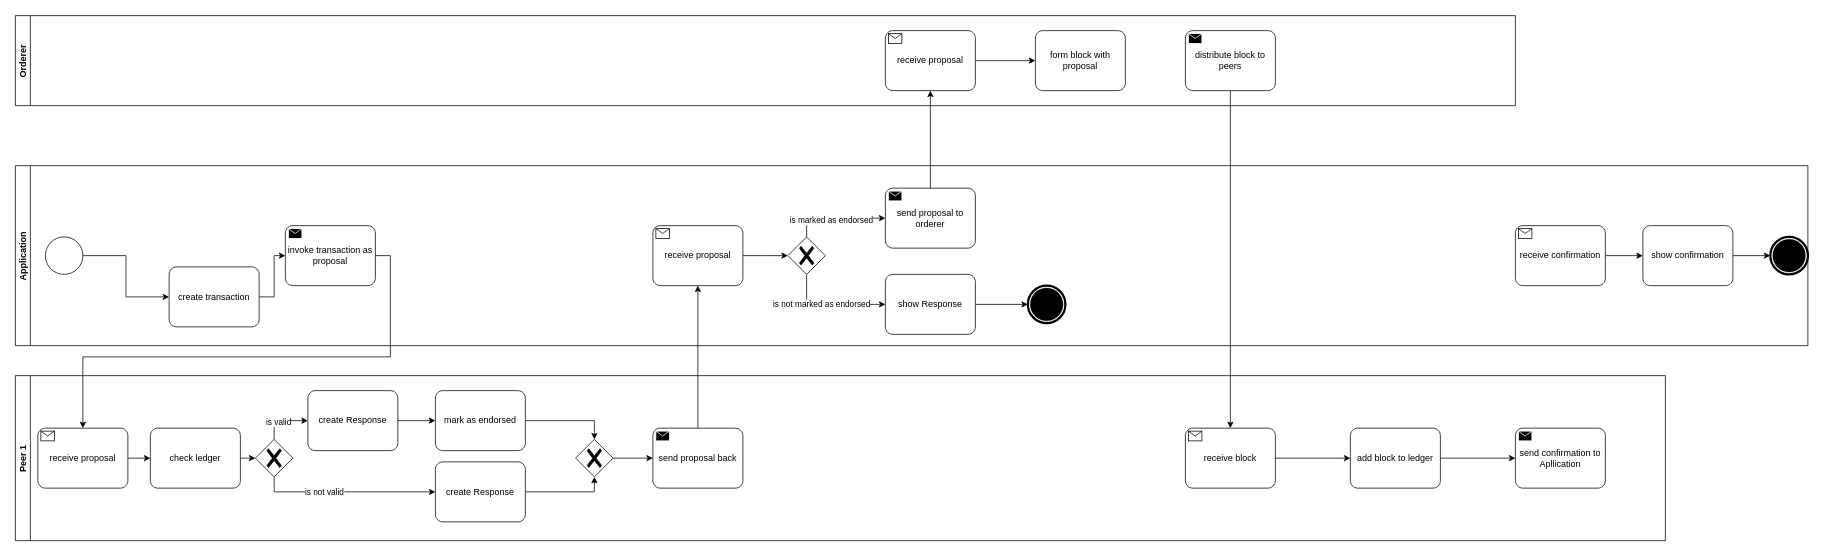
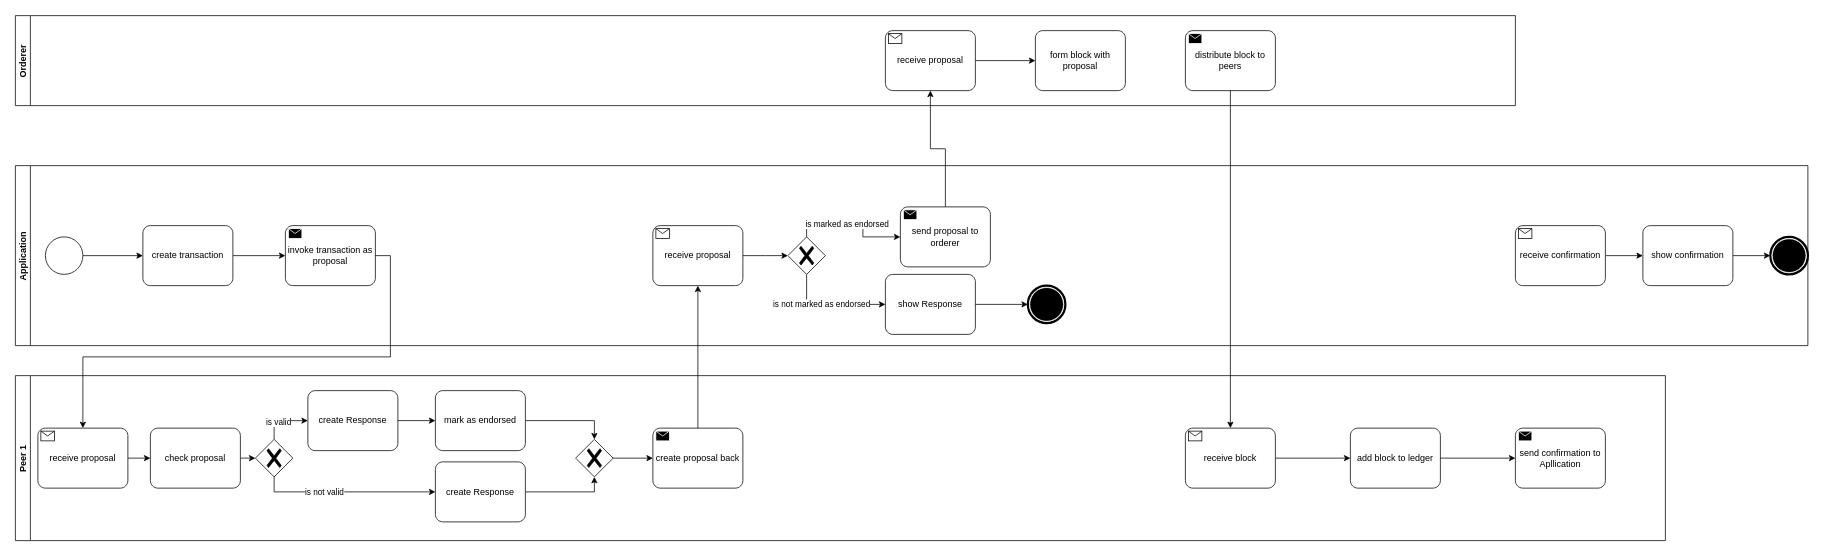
node "send proposal to orderer": moved (930, 218) -> (945, 237)
node "create transaction": moved (214, 297) -> (188, 255)
node "check ledger": label "check ledger" -> "check proposal"
node "send proposal back": label "send proposal back" -> "create proposal back"
